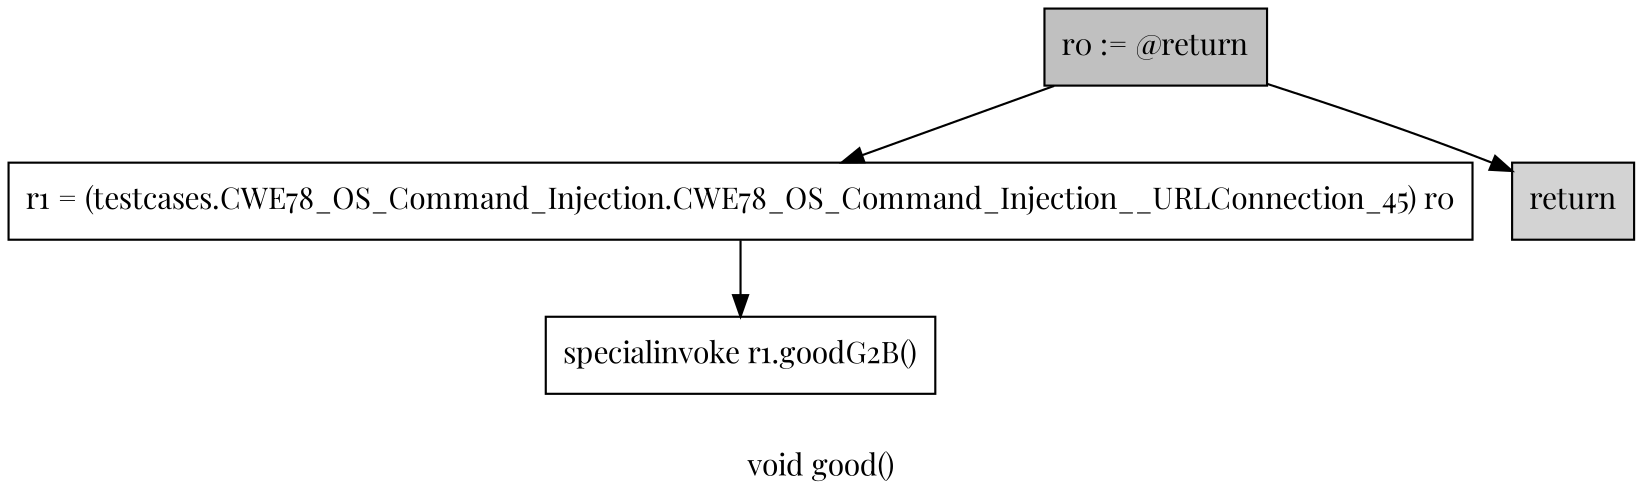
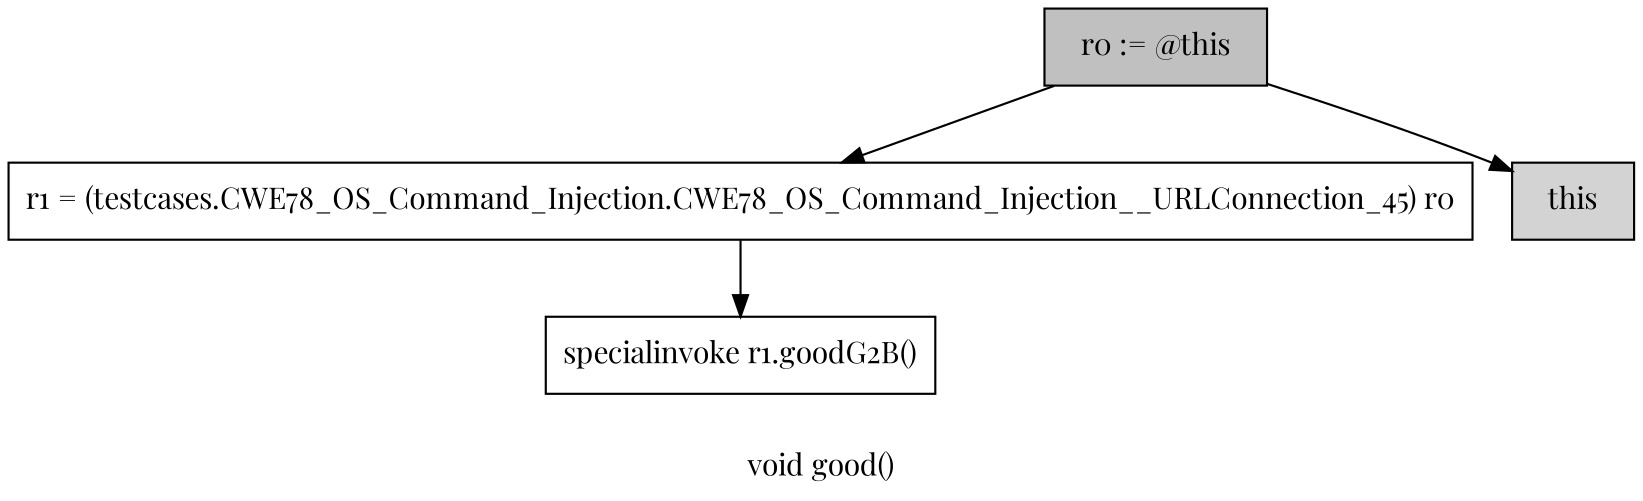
node "r0 := @return": label "r0 := @return" -> "r0 := @this"
node "return": label "return" -> "this"
